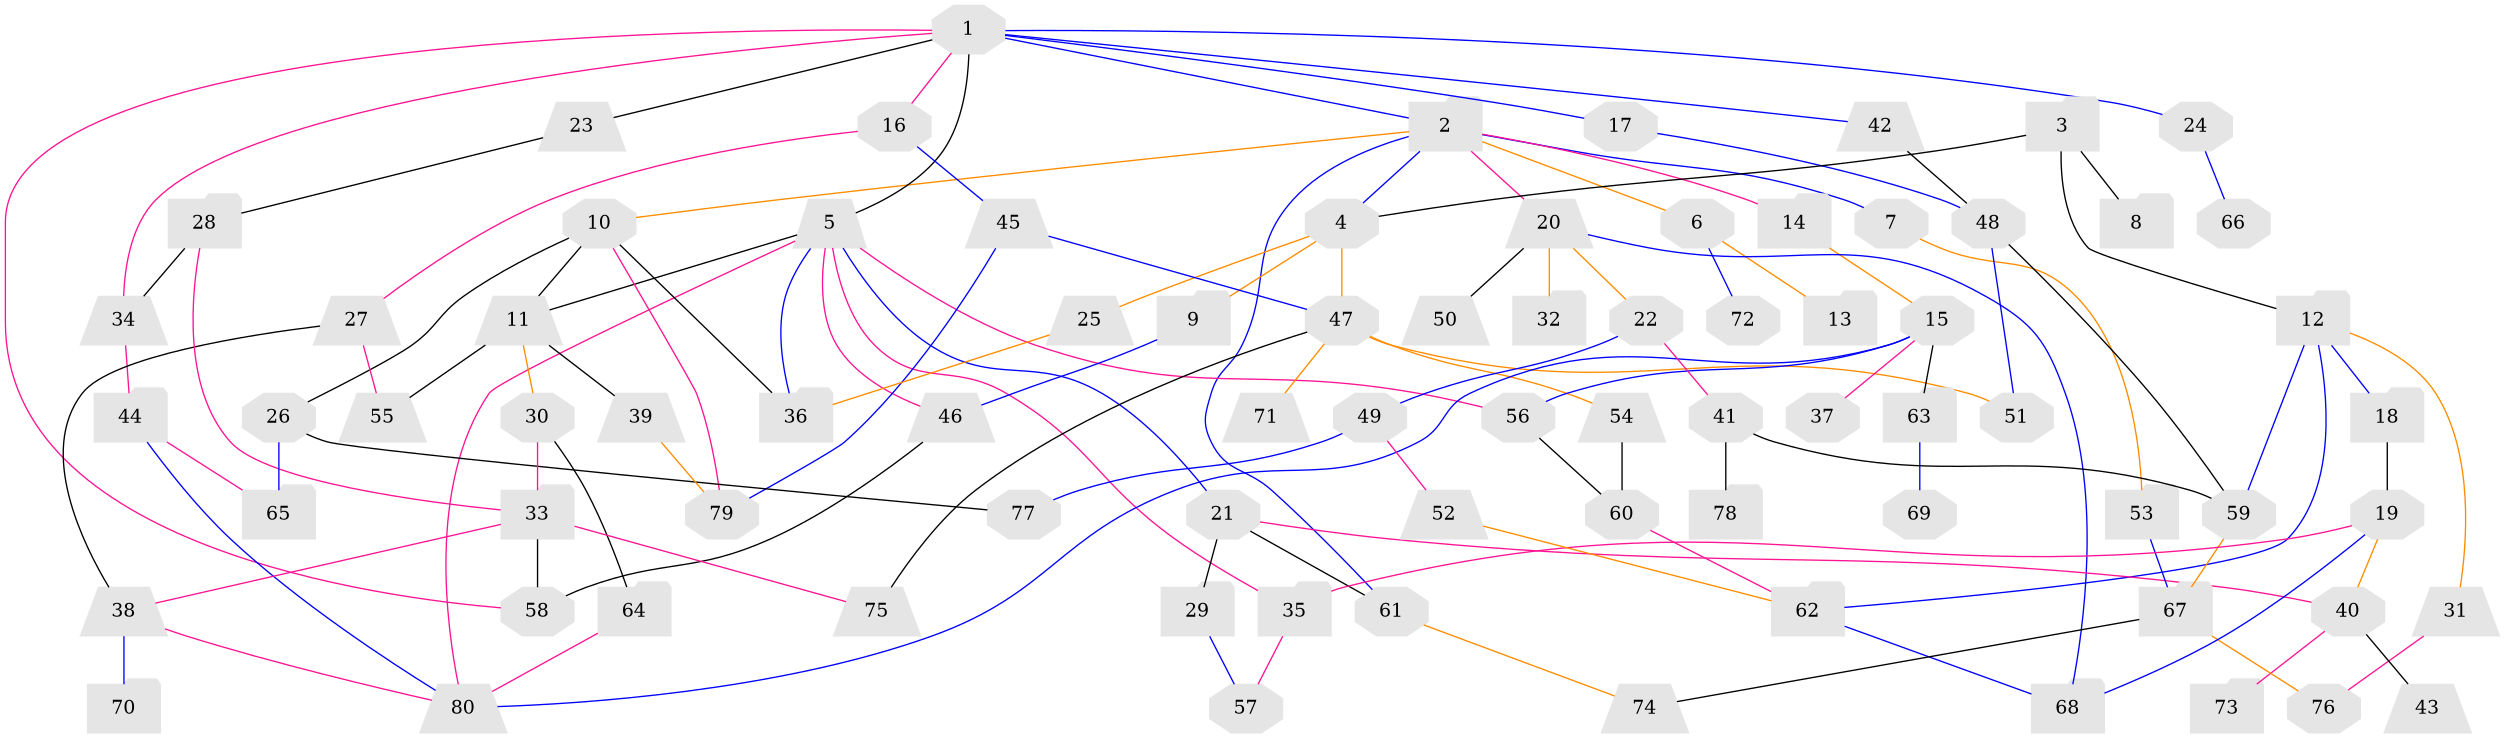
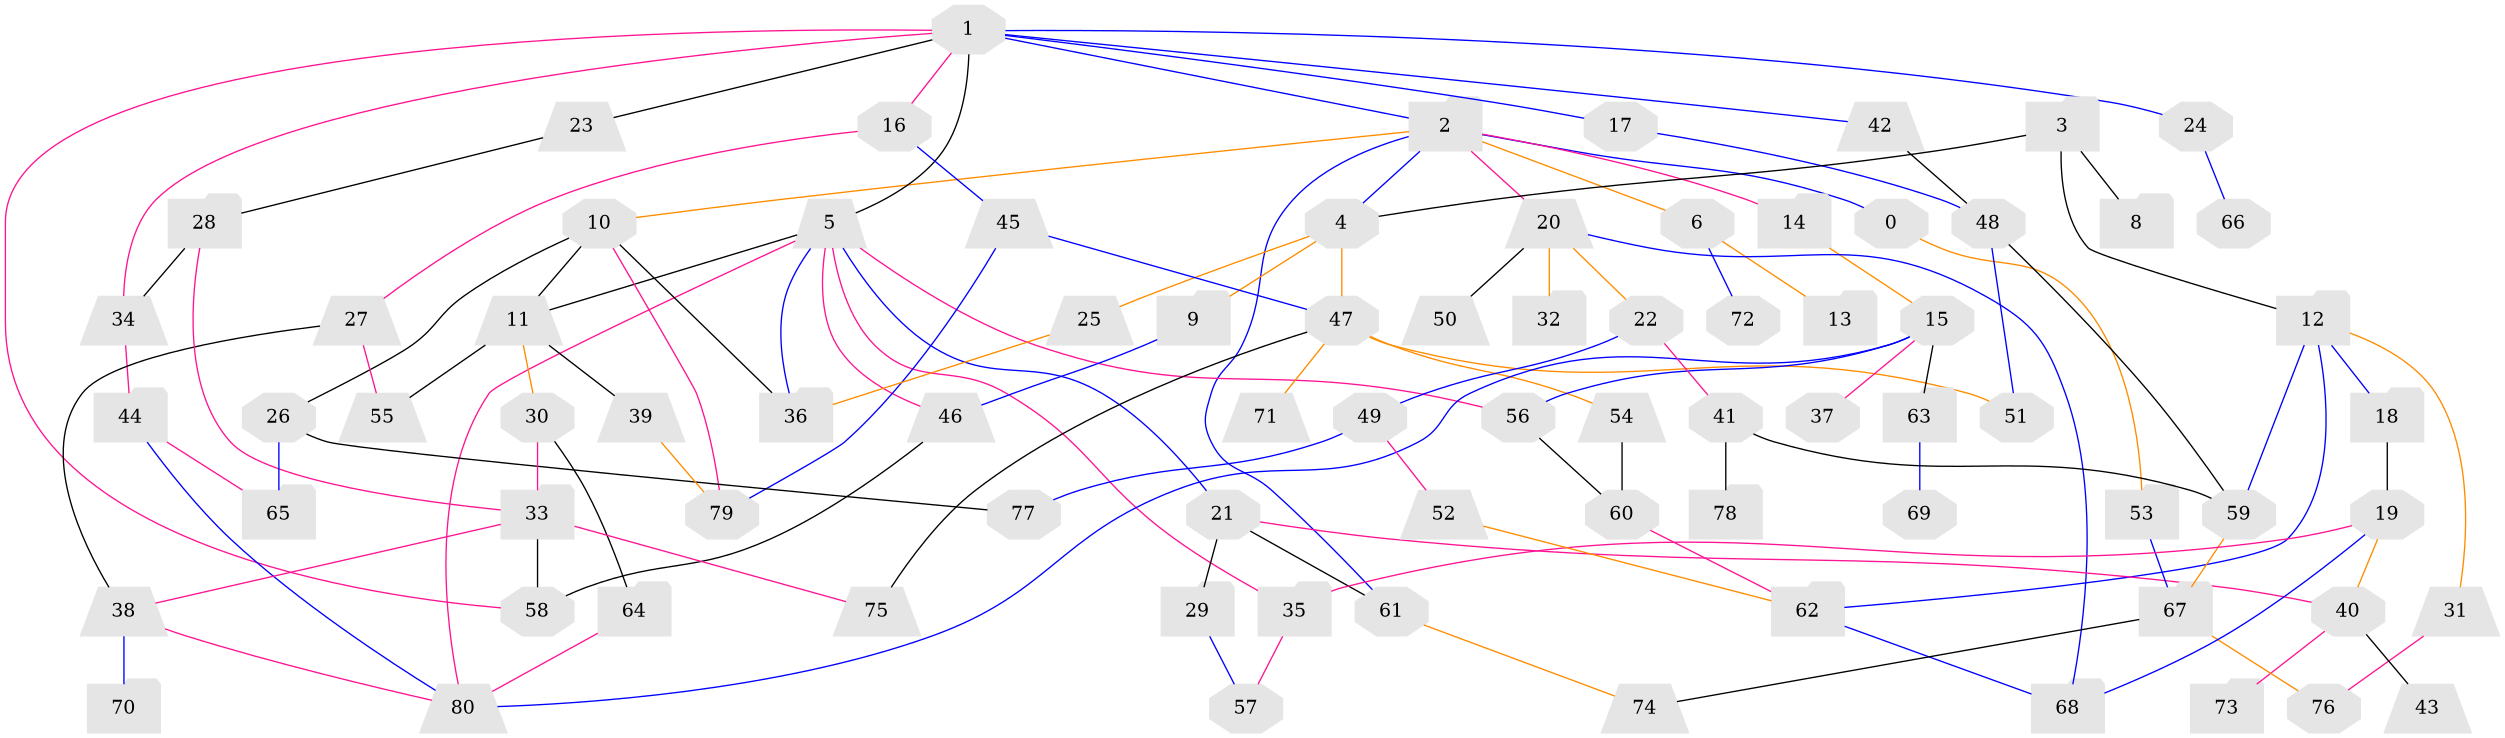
node "7": label "7" -> "0"
